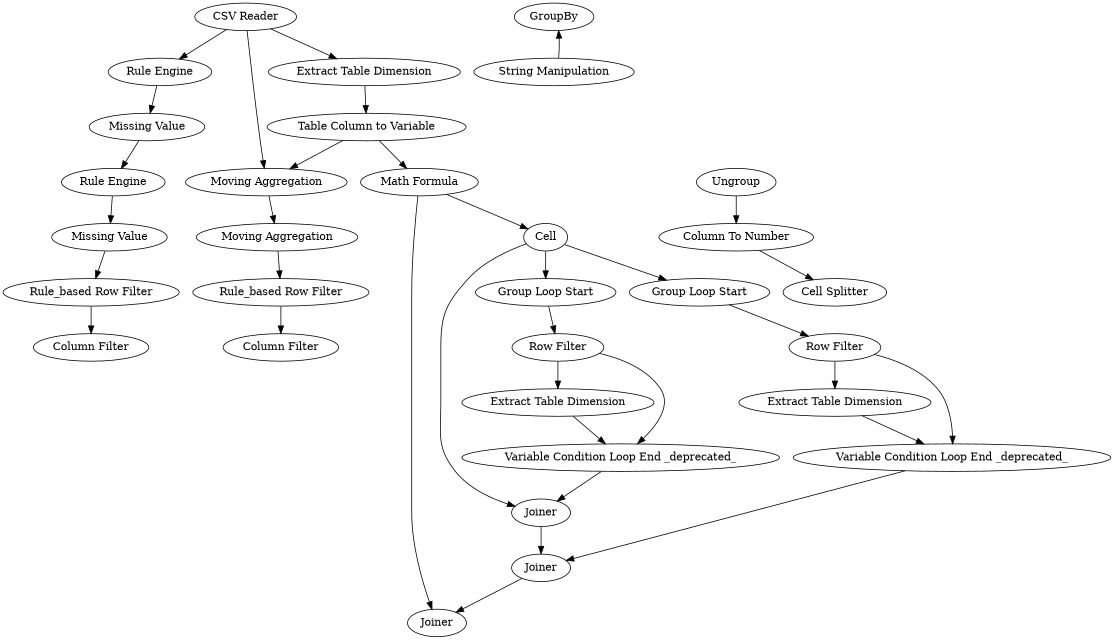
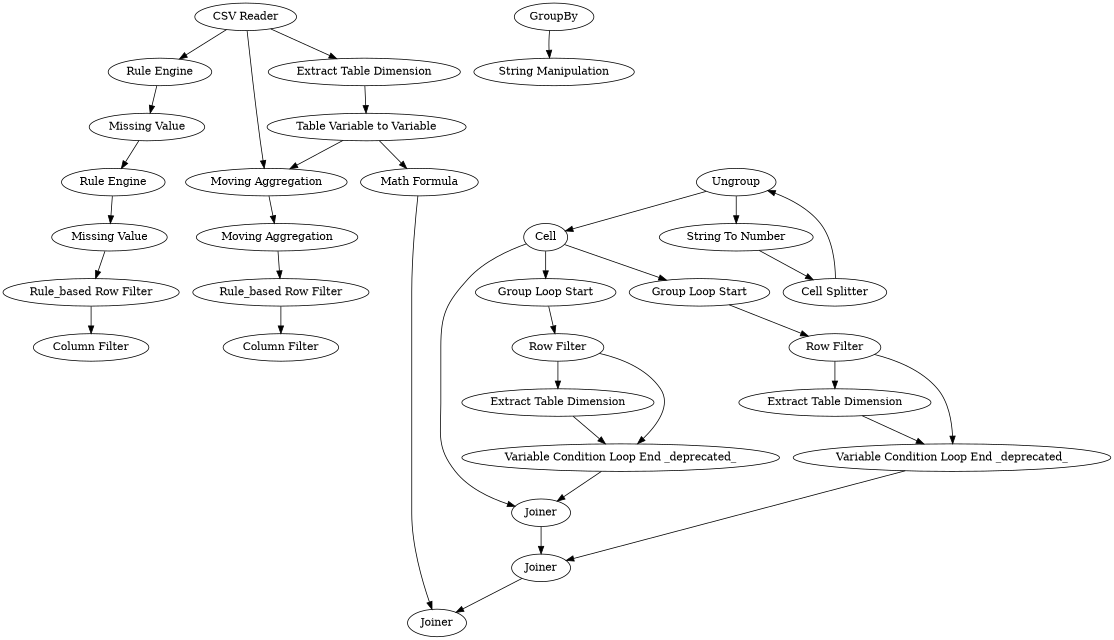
edge "String Manipulation" -> "GroupBy": reversed
node "Table Column to Variable": label "Table Column to Variable" -> "Table Variable to Variable"
edge "Math Formula" -> "Cell": now "Ungroup" -> "Cell"
edge "Cell Splitter" -> "Ungroup": added
node "Column To Number": label "Column To Number" -> "String To Number"
